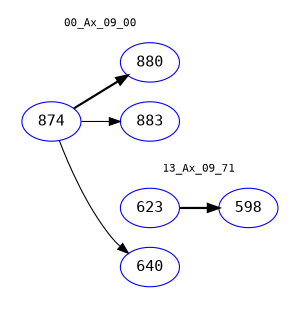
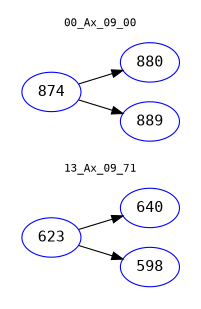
edge "874" -> "880": style bold -> solid
node "883": label "883" -> "889"
edge "874" -> "640": now "623" -> "640"
edge "623" -> "598": style bold -> solid
